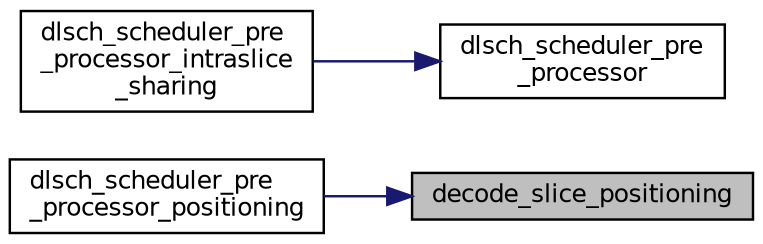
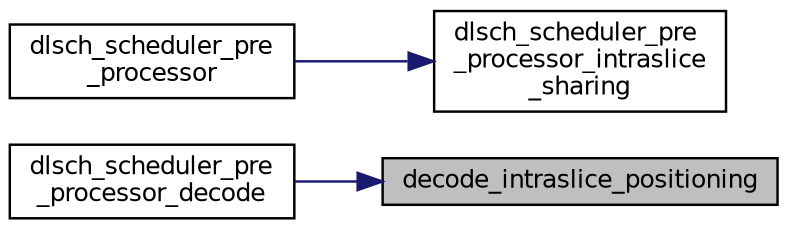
edge "dlsch_scheduler_pre _processor_intraslice _sharing" -> "dlsch_scheduler_pre _processor": reversed
node "dlsch_scheduler_pre _processor_positioning": label "dlsch_scheduler_pre _processor_positioning" -> "dlsch_scheduler_pre _processor_decode"
node "decode_slice_positioning": label "decode_slice_positioning" -> "decode_intraslice_positioning"
